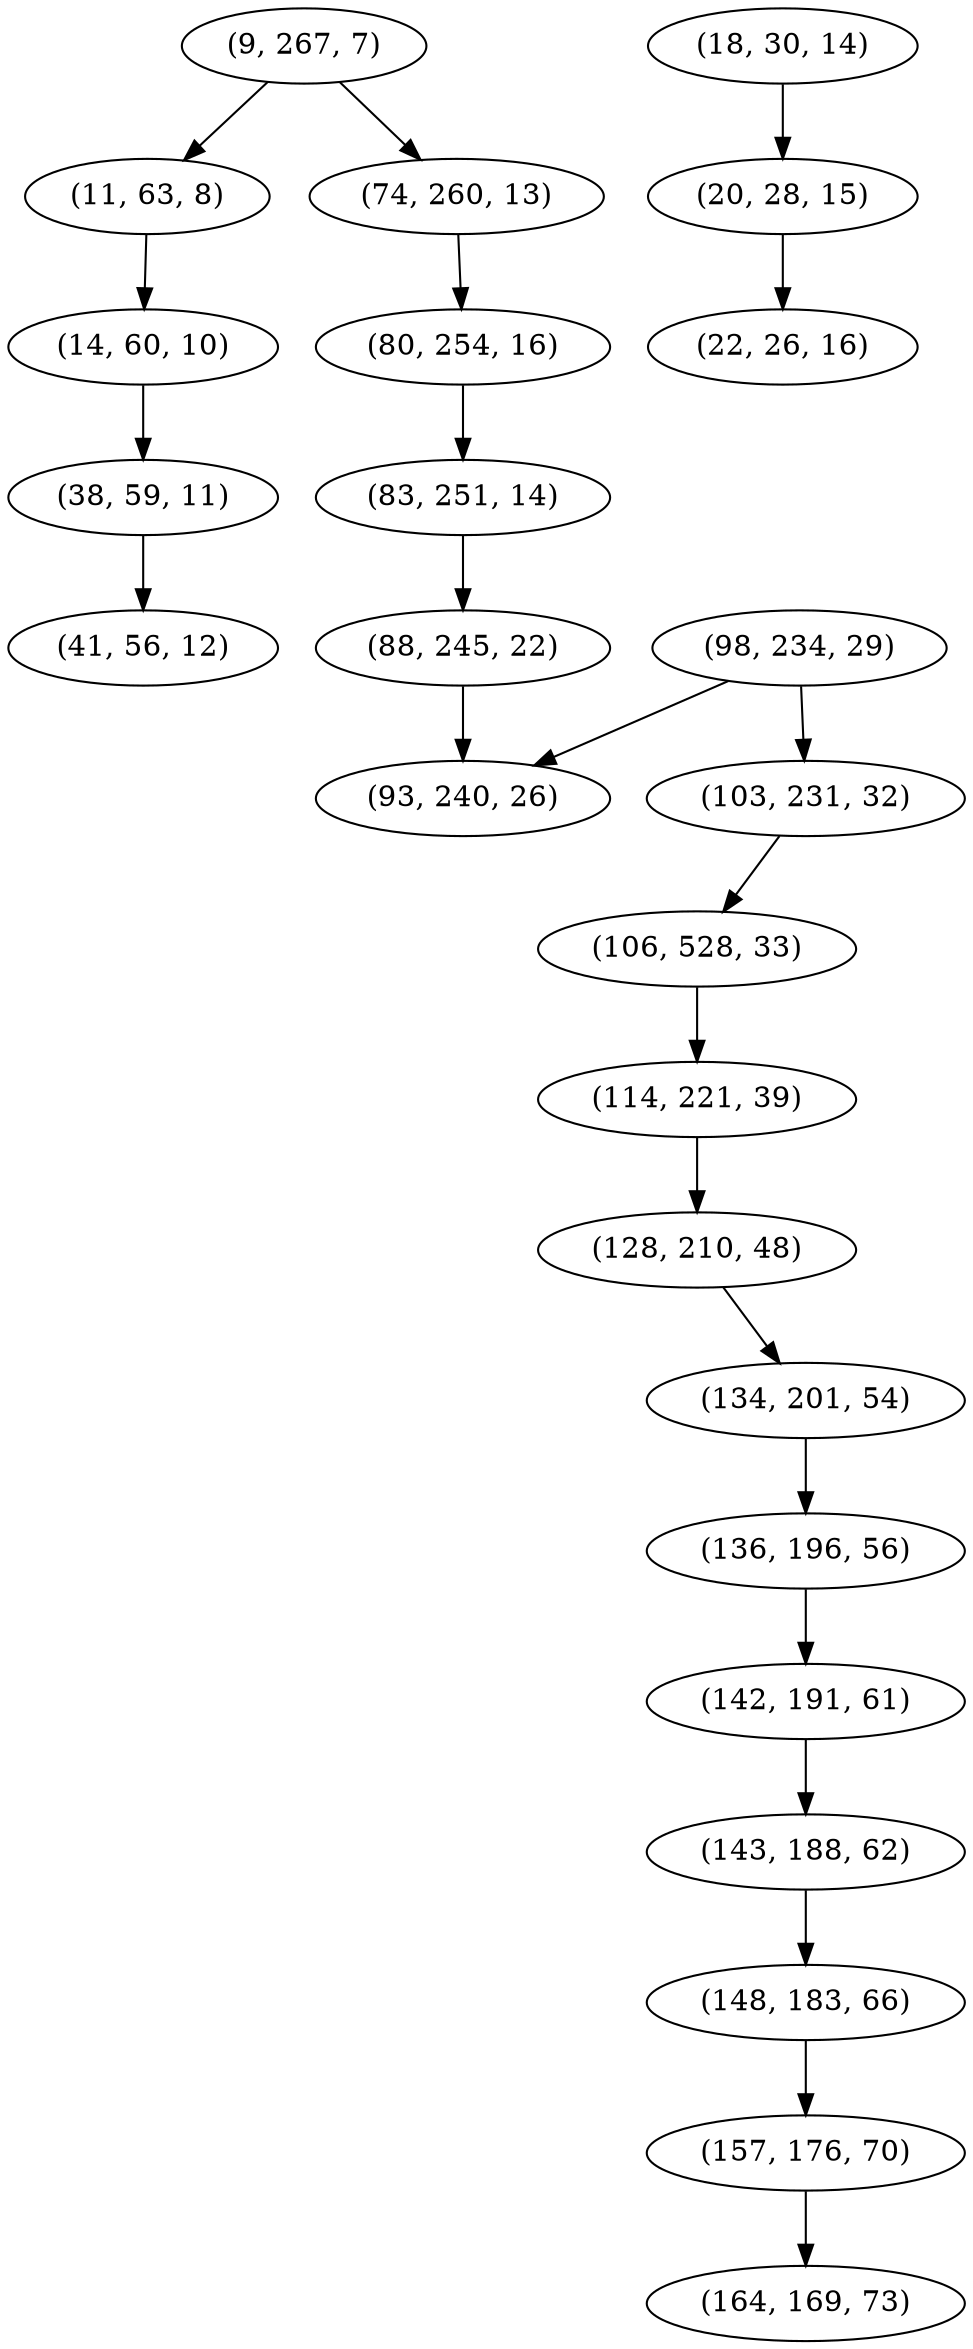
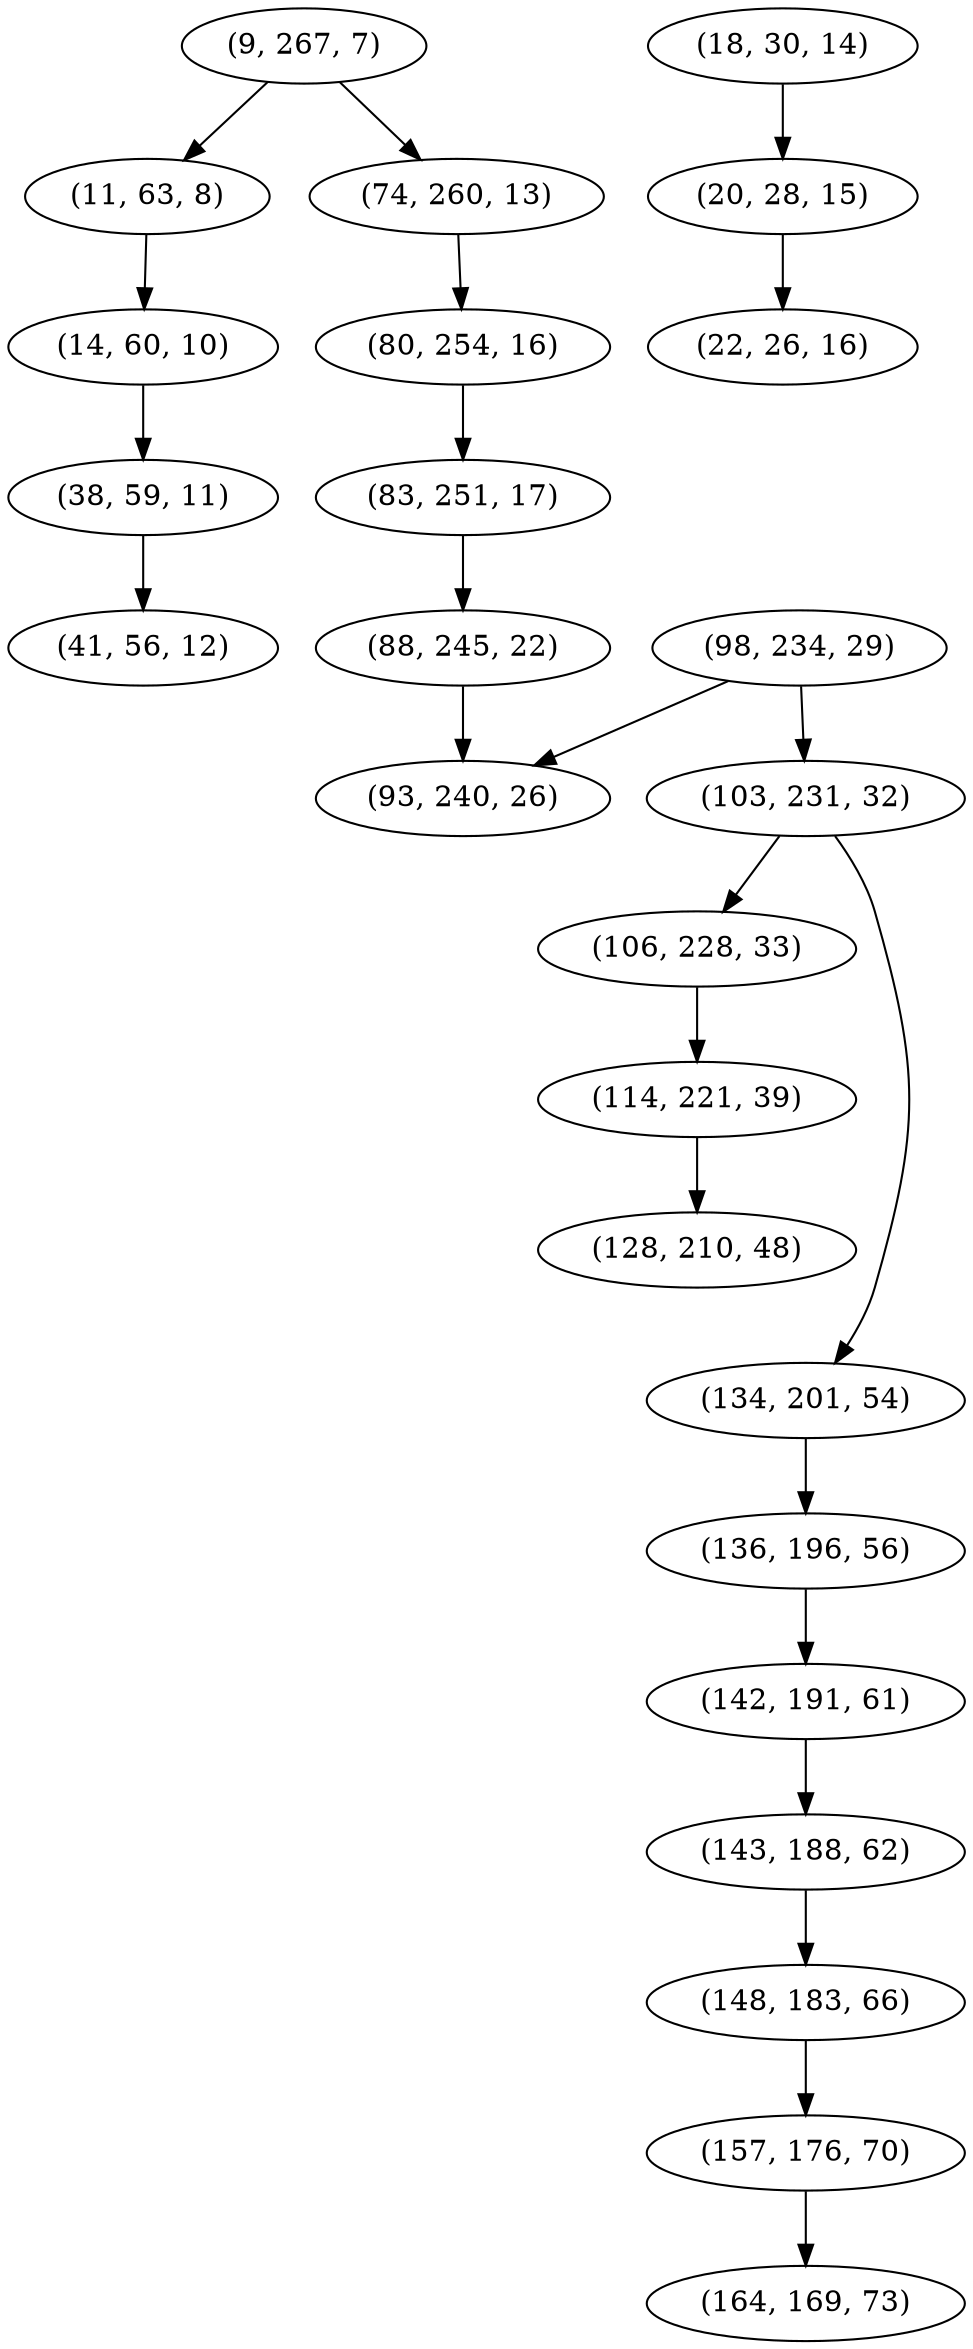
node "(83, 251, 14)": label "(83, 251, 14)" -> "(83, 251, 17)"
node "(106, 528, 33)": label "(106, 528, 33)" -> "(106, 228, 33)"
edge "(128, 210, 48)" -> "(134, 201, 54)": now "(103, 231, 32)" -> "(134, 201, 54)"
